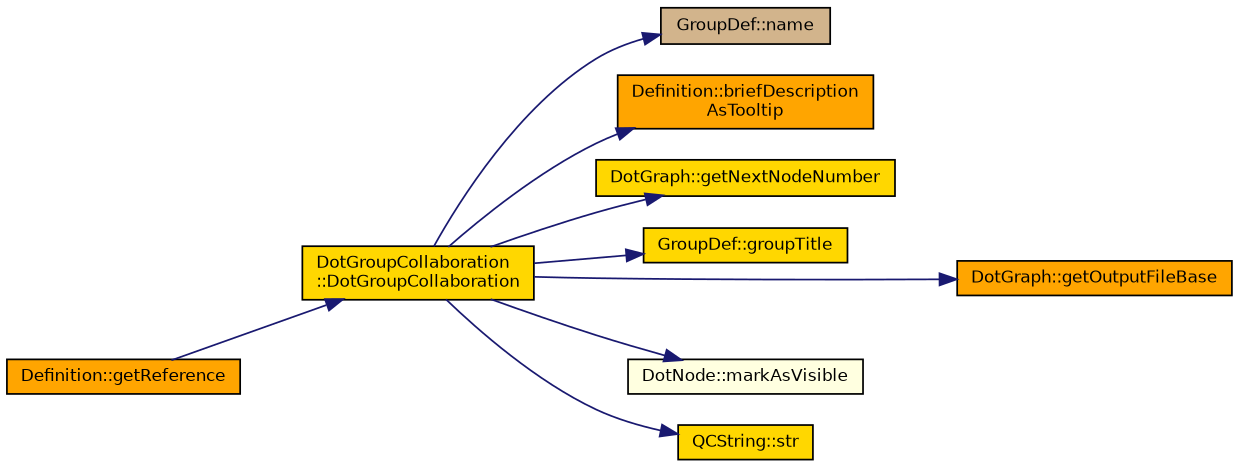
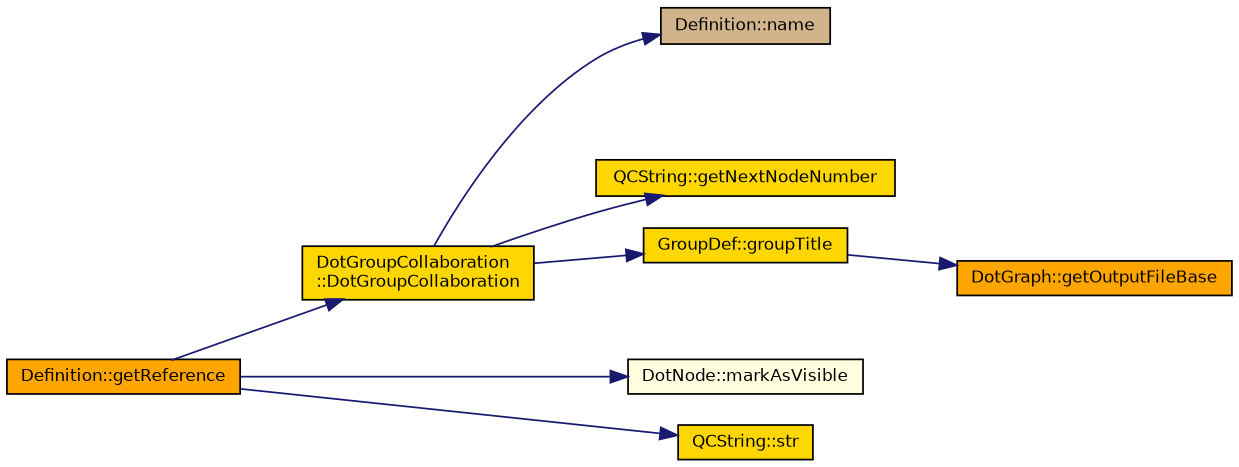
node "GroupDef::name": label "GroupDef::name" -> "Definition::name"
node "Definition::briefDescription AsTooltip": removed
node "DotGraph::getNextNodeNumber": label "DotGraph::getNextNodeNumber" -> "QCString::getNextNodeNumber"
edge "DotGroupCollaboration ::DotGroupCollaboration" -> "DotGraph::getOutputFileBase": now "GroupDef::groupTitle" -> "DotGraph::getOutputFileBase"
edge "DotGroupCollaboration ::DotGroupCollaboration" -> "DotNode::markAsVisible": now "Definition::getReference" -> "DotNode::markAsVisible"
edge "DotGroupCollaboration ::DotGroupCollaboration" -> "QCString::str": now "Definition::getReference" -> "QCString::str"
